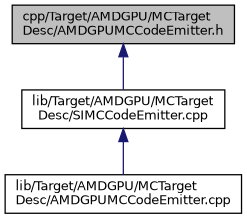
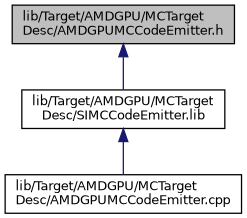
node "cpp/Target/AMDGPU/MCTarget Desc/AMDGPUMCCodeEmitter.h": label "cpp/Target/AMDGPU/MCTarget Desc/AMDGPUMCCodeEmitter.h" -> "lib/Target/AMDGPU/MCTarget Desc/AMDGPUMCCodeEmitter.h"
node "lib/Target/AMDGPU/MCTarget Desc/SIMCCodeEmitter.cpp": label "lib/Target/AMDGPU/MCTarget Desc/SIMCCodeEmitter.cpp" -> "lib/Target/AMDGPU/MCTarget Desc/SIMCCodeEmitter.lib"
